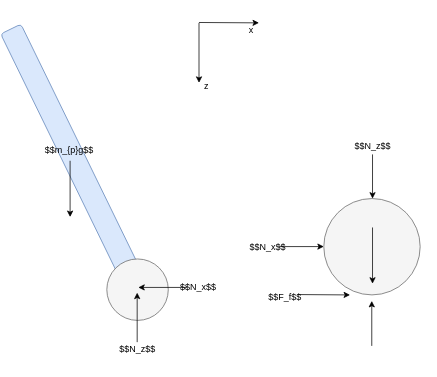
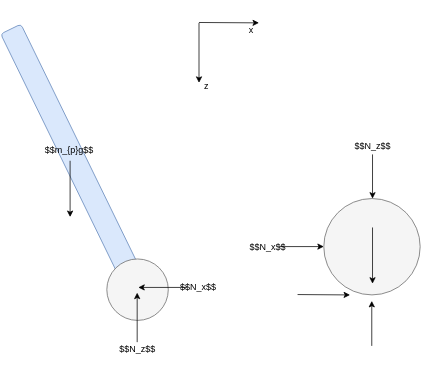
node "$$F_f$$": removed
